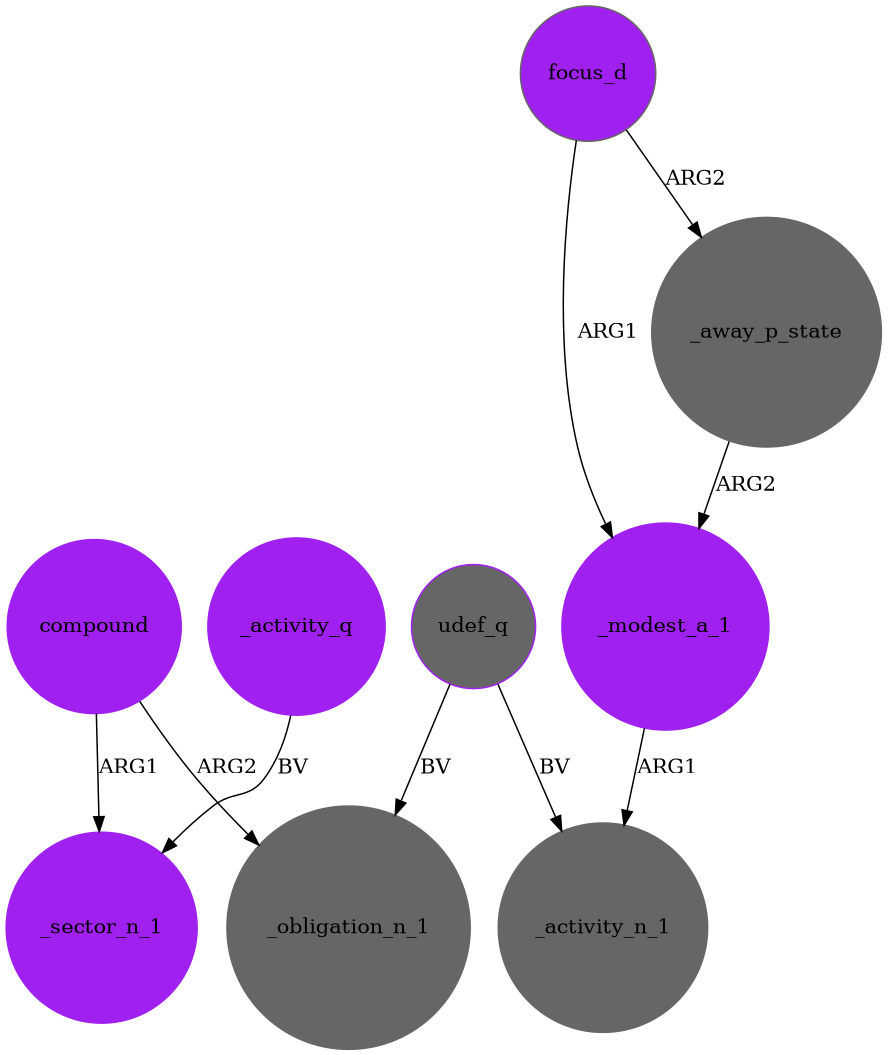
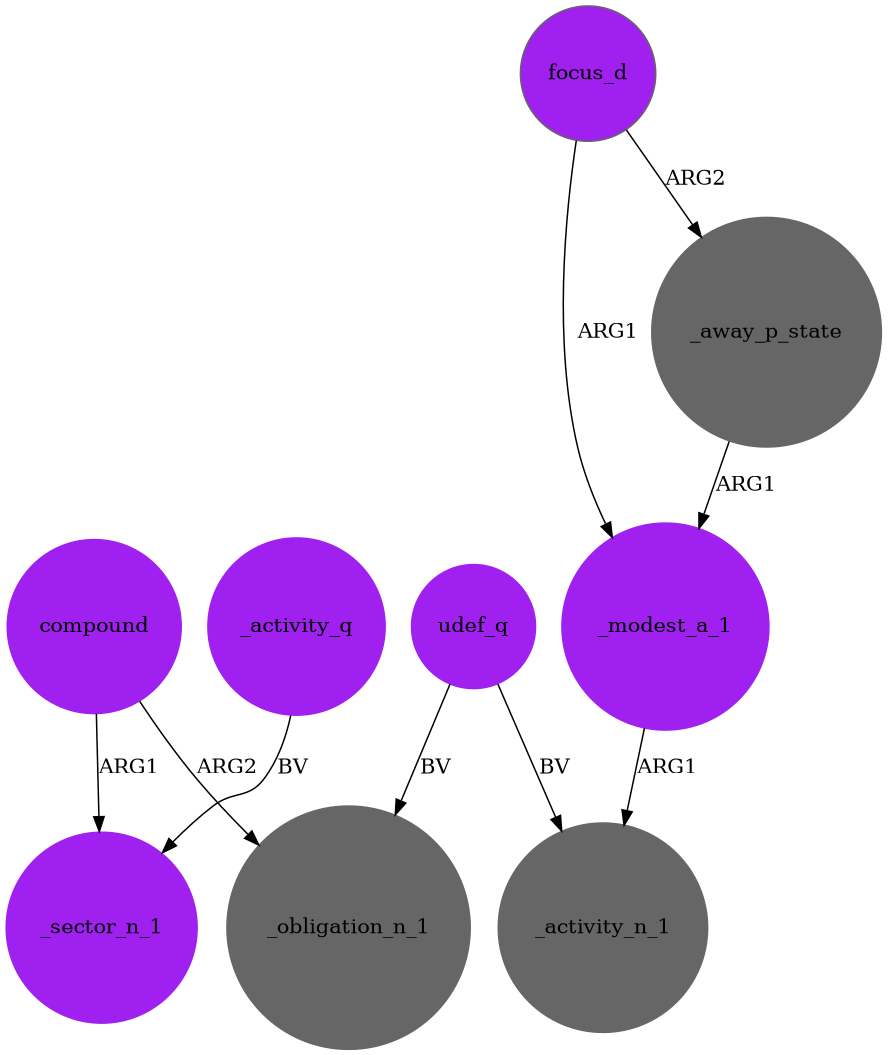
edge "_away_p_state" -> "_modest_a_1": label "ARG2" -> "ARG1"
node "udef_q": fillcolor gray40 -> purple
